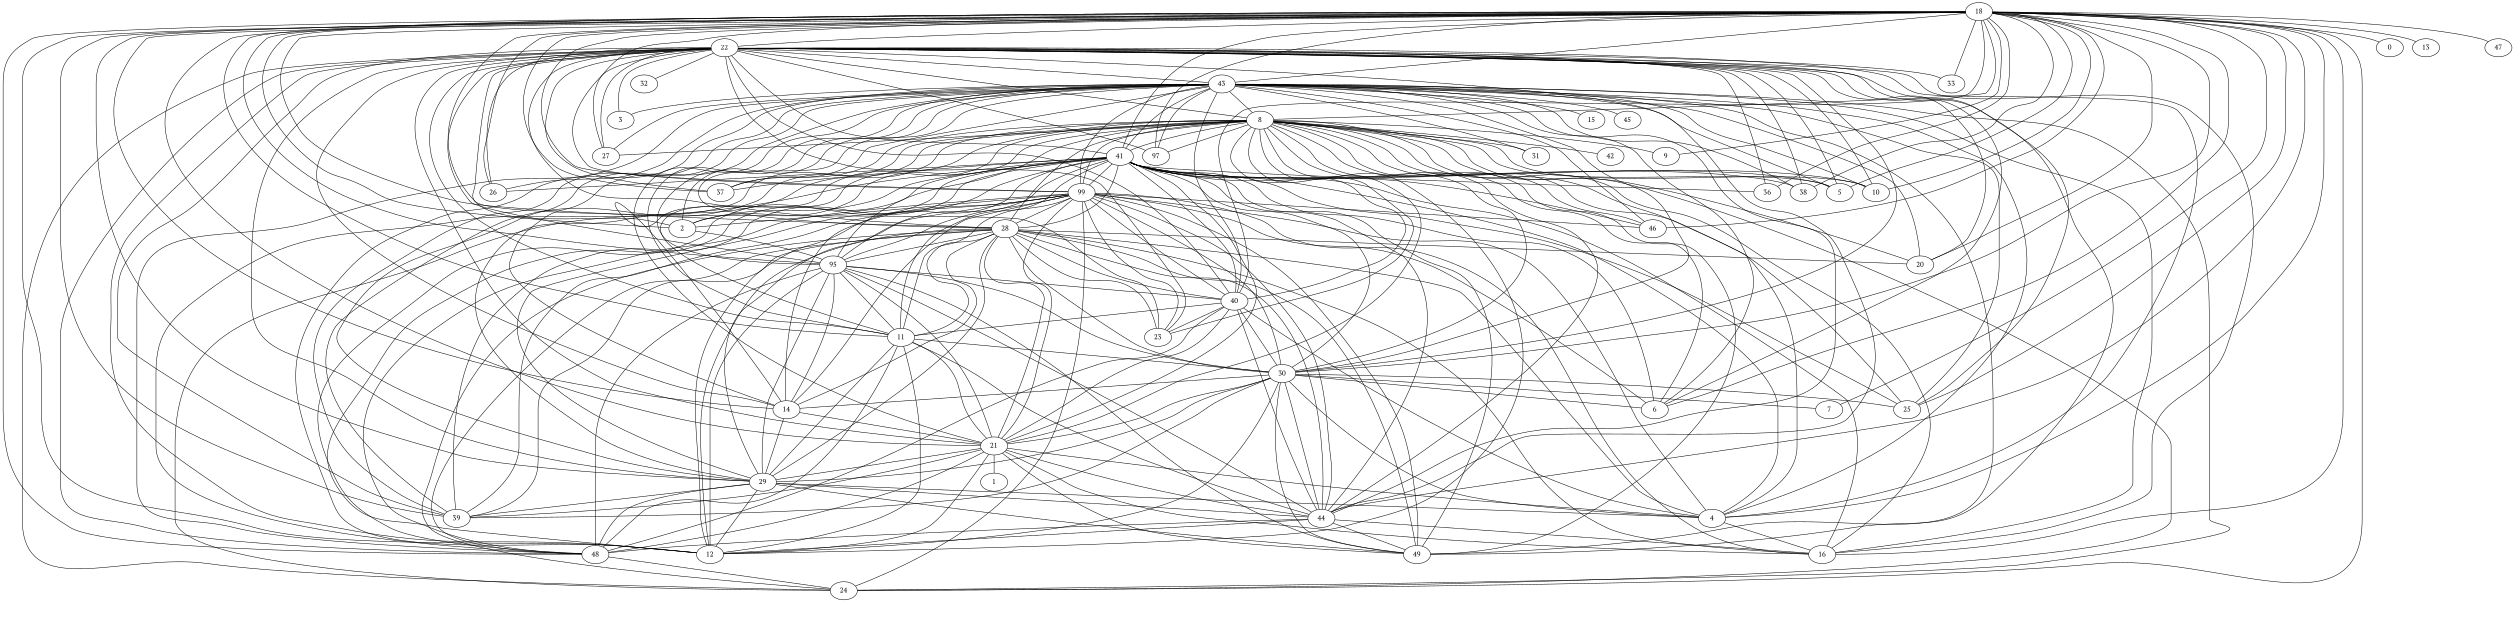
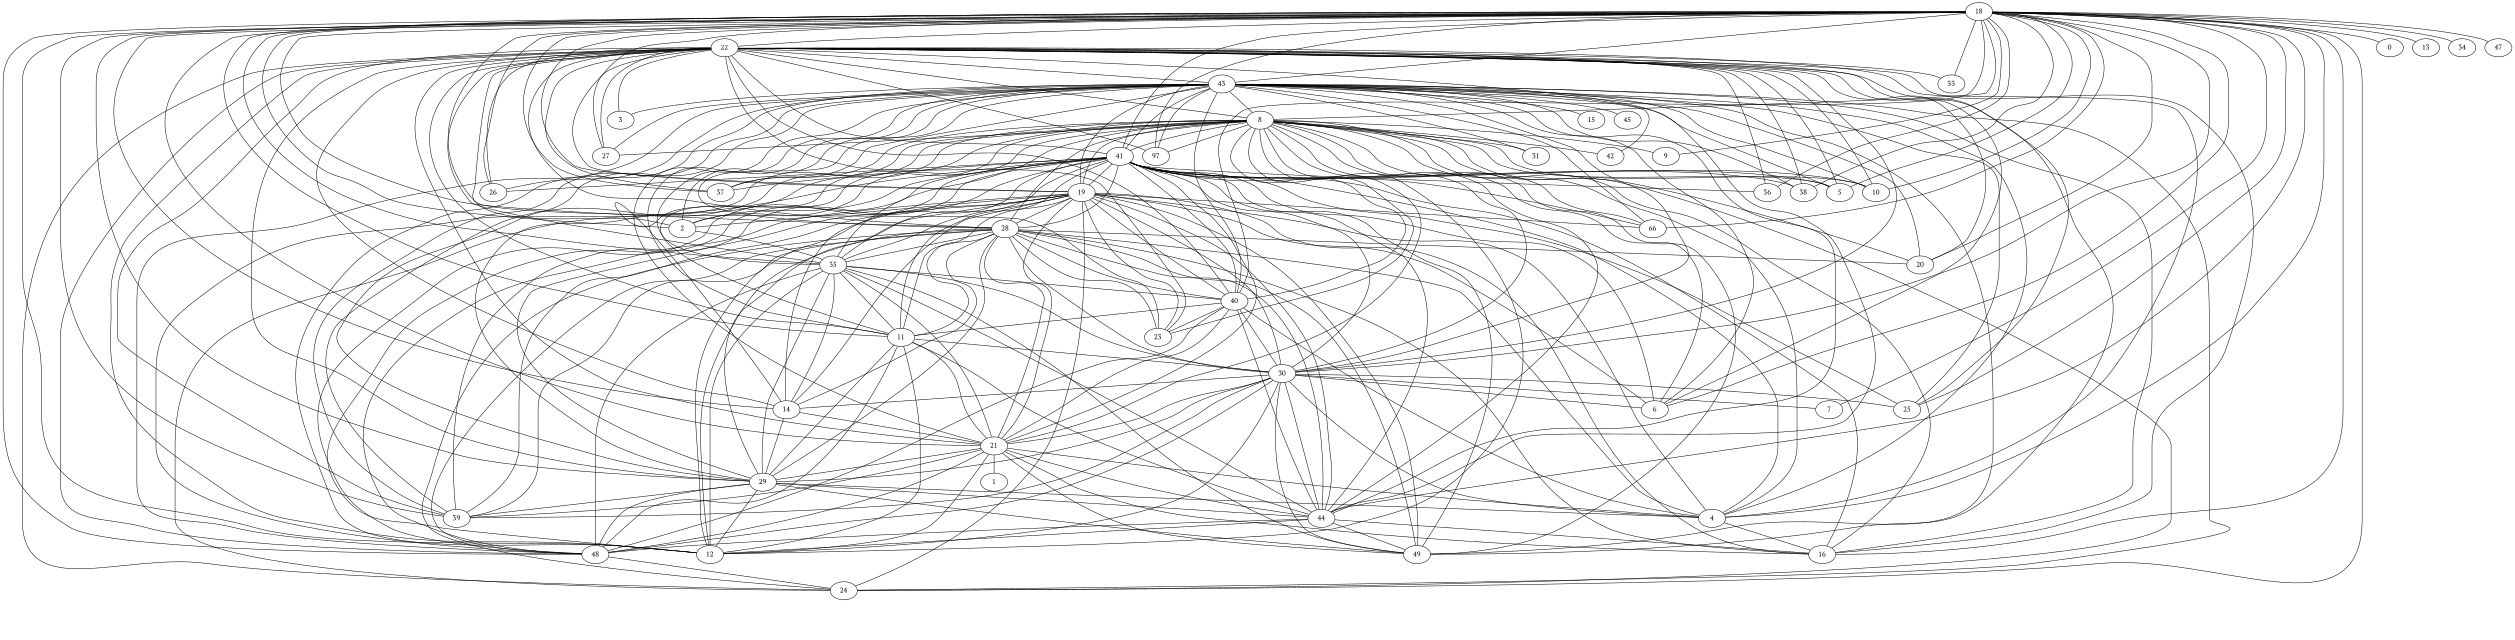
node "34": added
node "32": removed
edge "43" -- "14": now "43" -- "42"
node "99": label "99" -> "19"
edge "8" -- "25": removed
node "46": label "46" -> "66"
node "95": label "95" -> "35"
edge "30" -- "48": added
